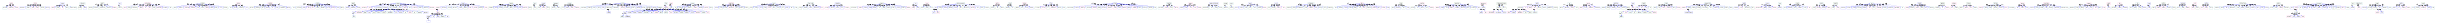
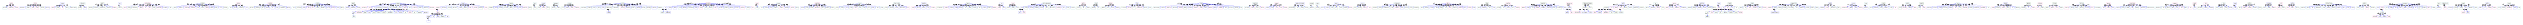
edge "trace" -> "mischiefs": reversed
